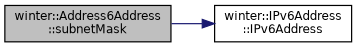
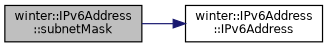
node "winter::Address6Address ::subnetMask": label "winter::Address6Address ::subnetMask" -> "winter::IPv6Address ::subnetMask"
